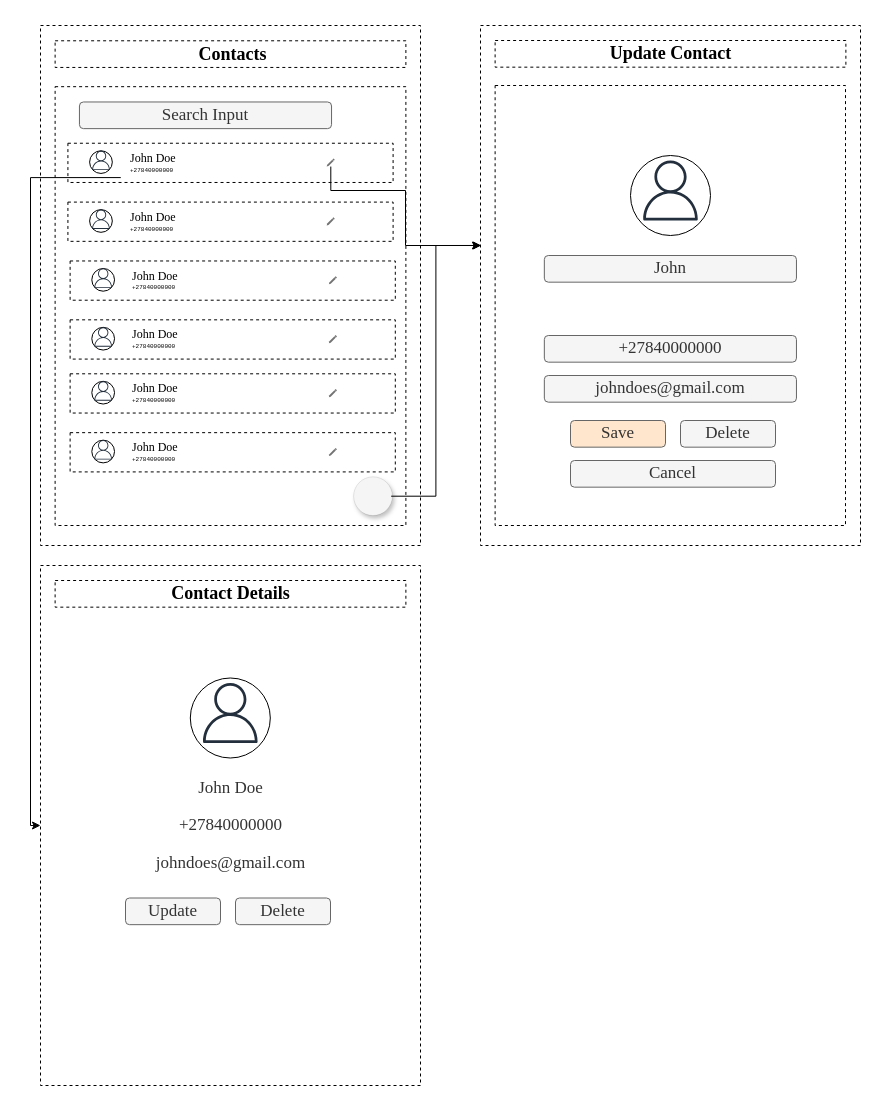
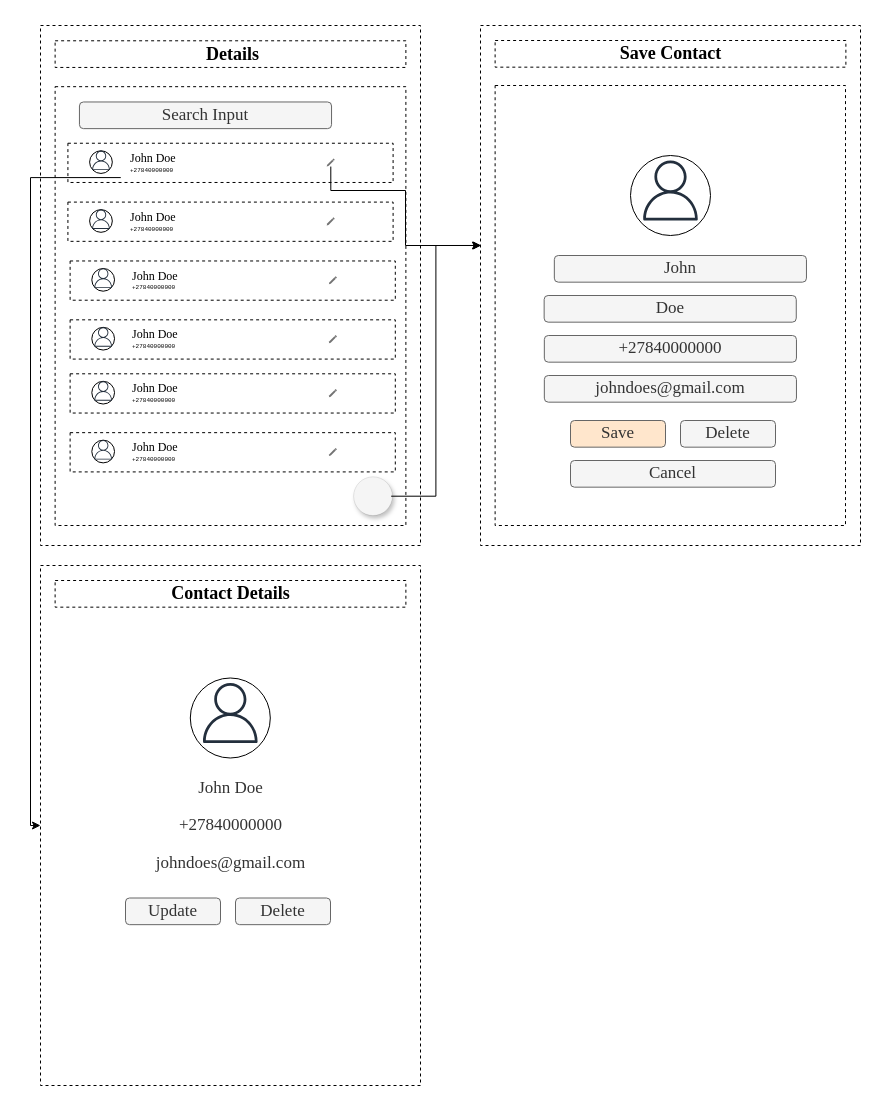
node "Update Contact": label "Update Contact" -> "Save Contact"
node "Contacts": label "Contacts" -> "Details"
node "John": moved (670, 269) -> (680, 269)
node "Doe": added
